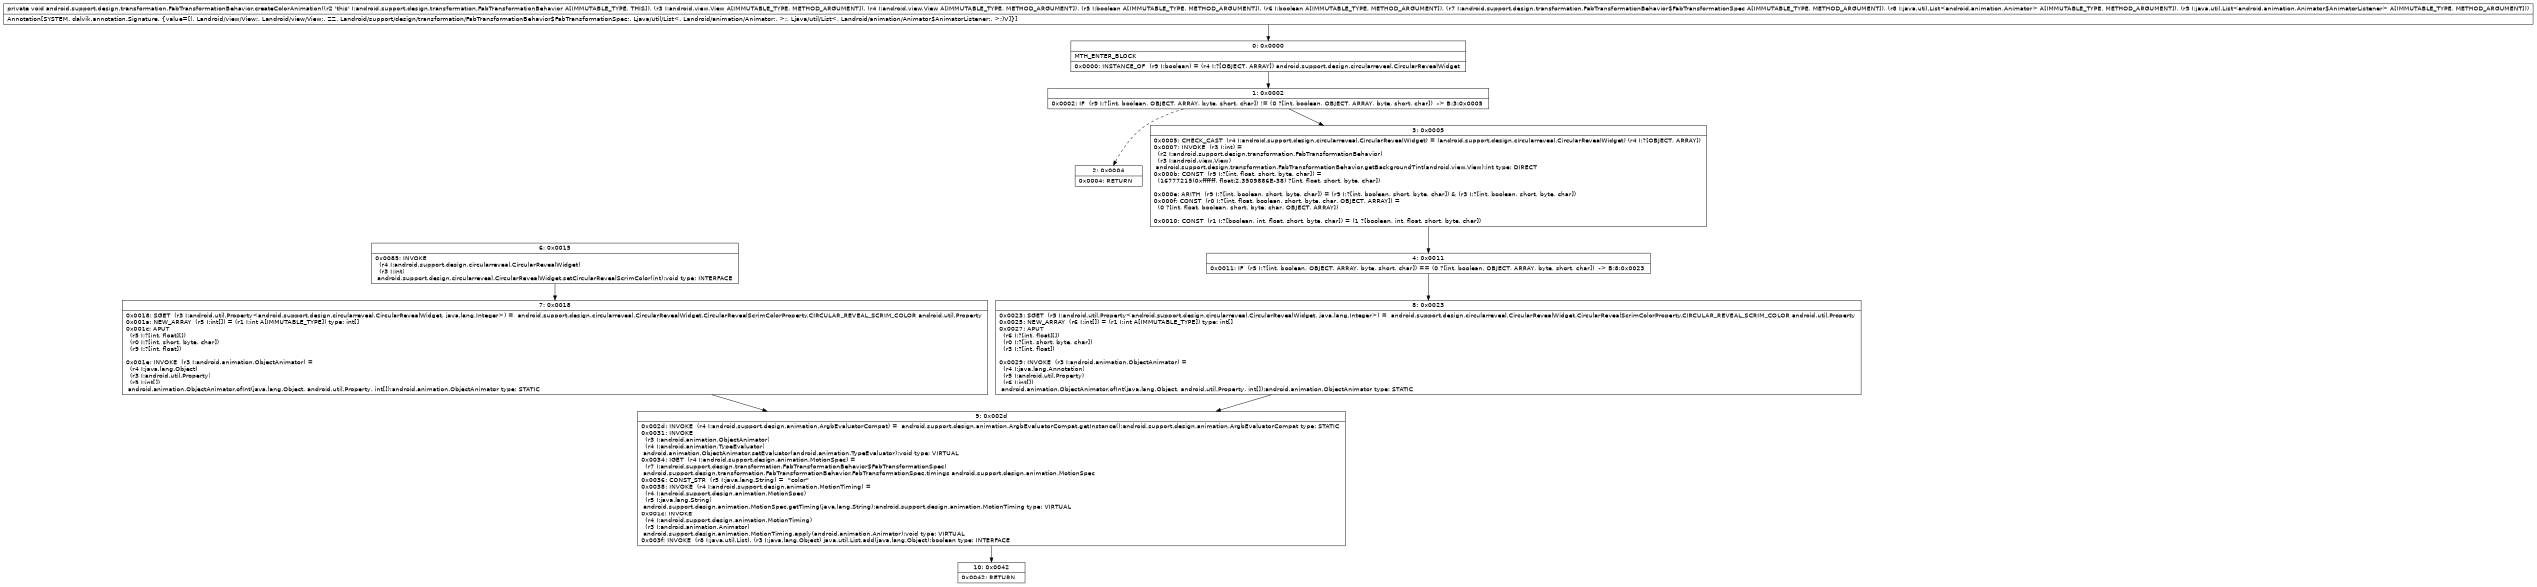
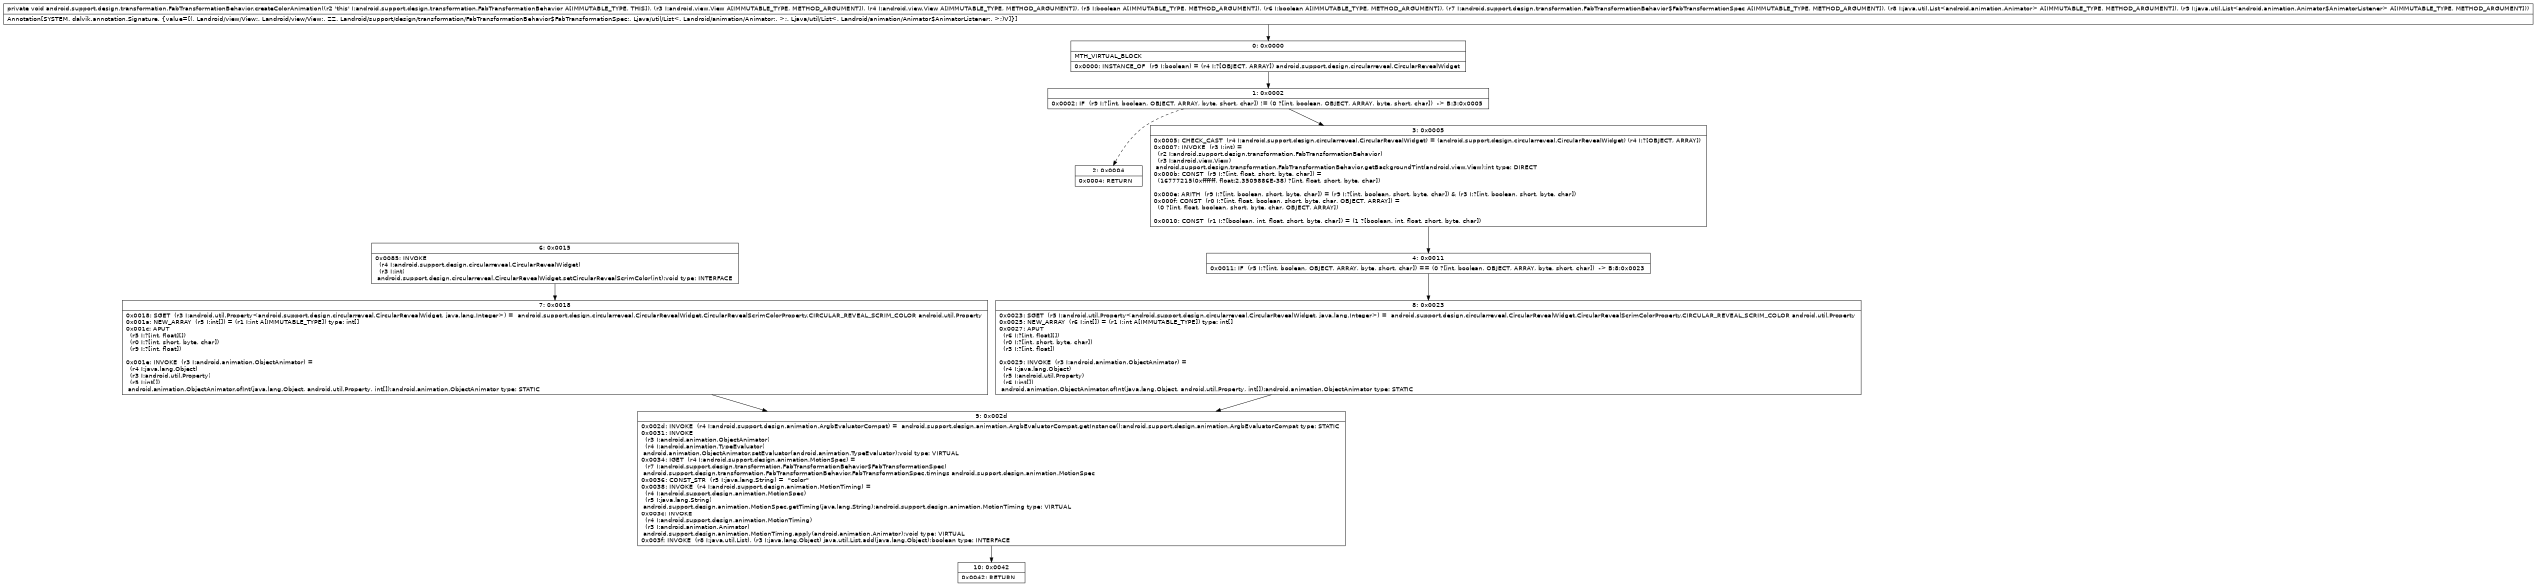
node "0: 0x0000": text "MTH_ENTER_BLOCK" -> "MTH_VIRTUAL_BLOCK"
node "8: 0x0023": text "(r4 I:java.lang.Annotation)" -> "(r4 I:java.lang.Object)"
node "9: 0x002d": text "0x001c: INVOKE" -> "0x003c: INVOKE"
